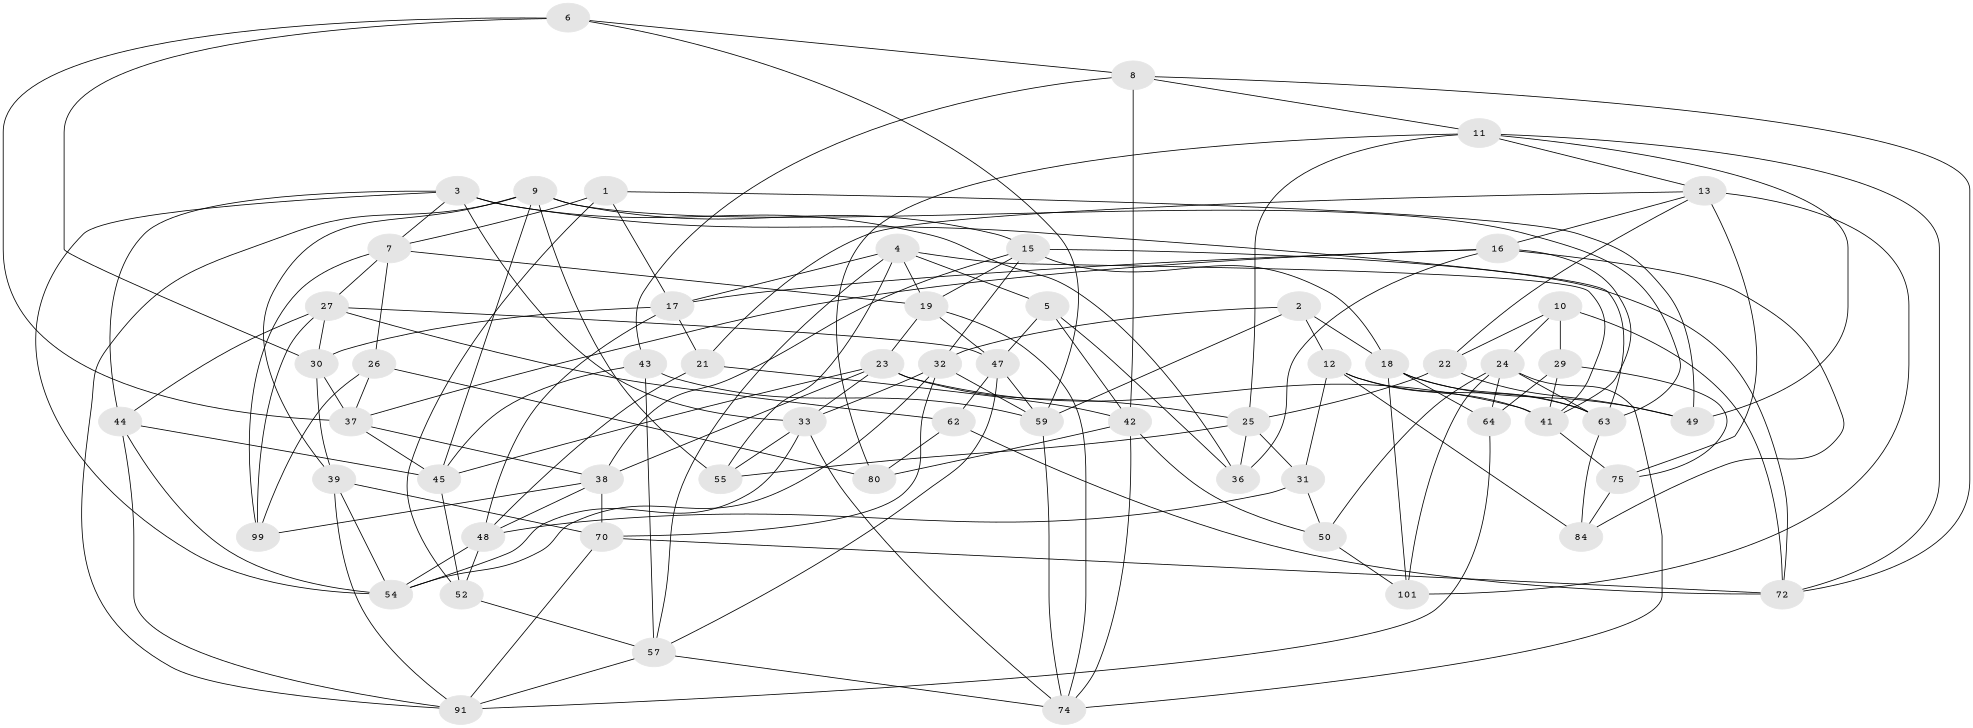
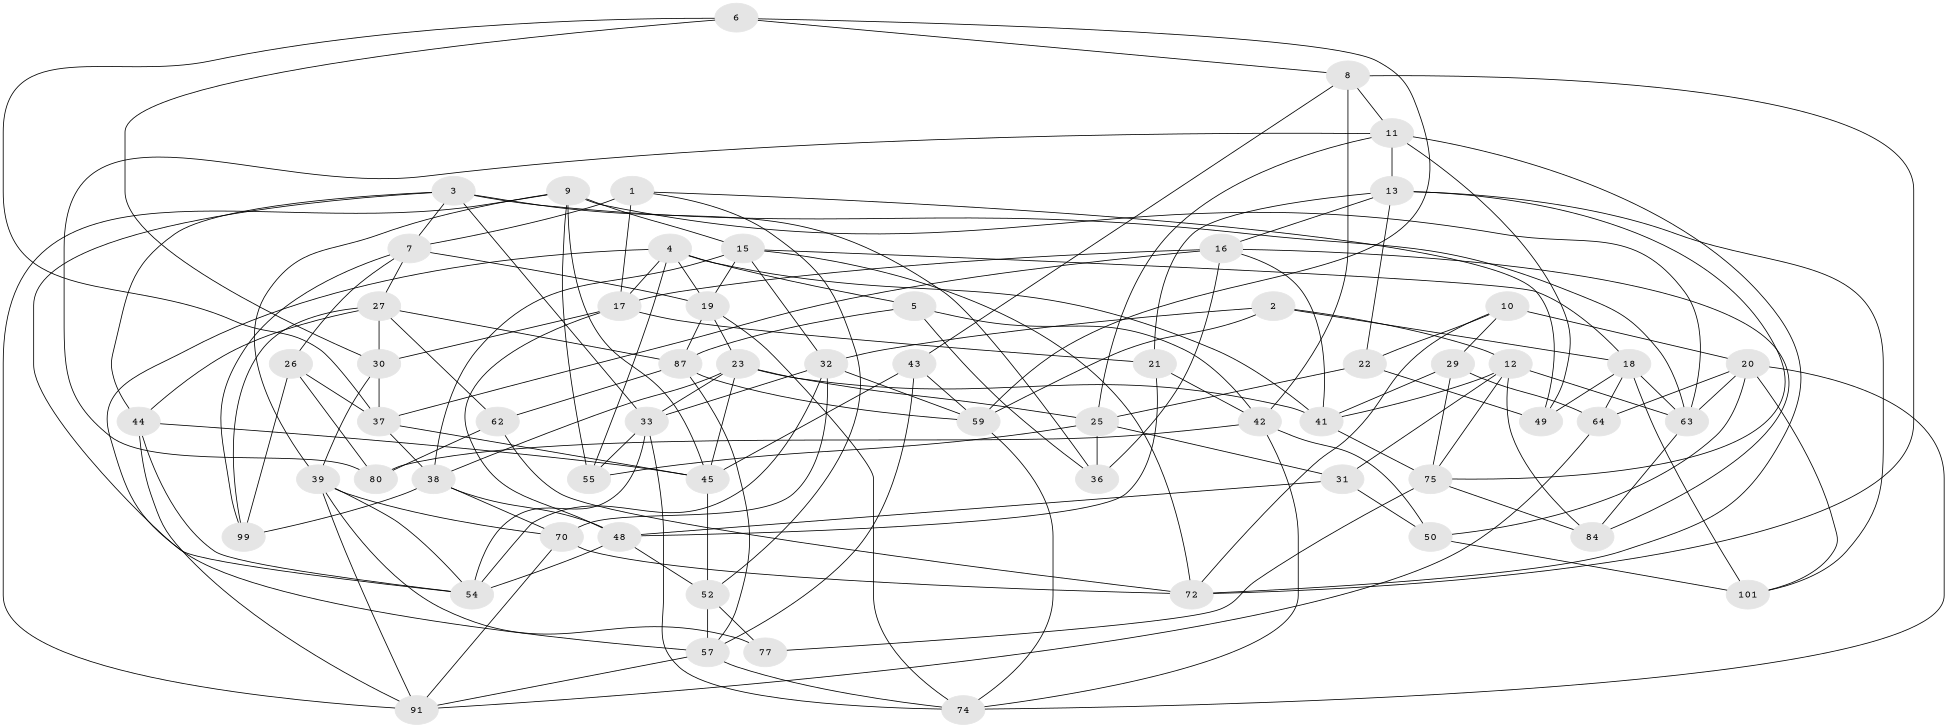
node "47": label "47" -> "87"
node "24": label "24" -> "20"
edge "12" -- "75": added
node "77": added
